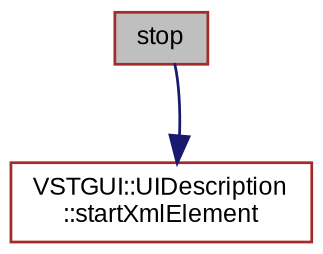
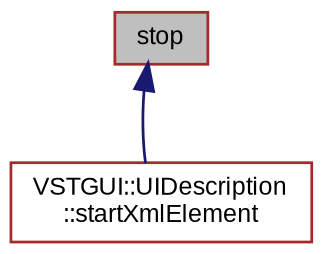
edge "stop" -> "VSTGUI::UIDescription ::startXmlElement": reversed
